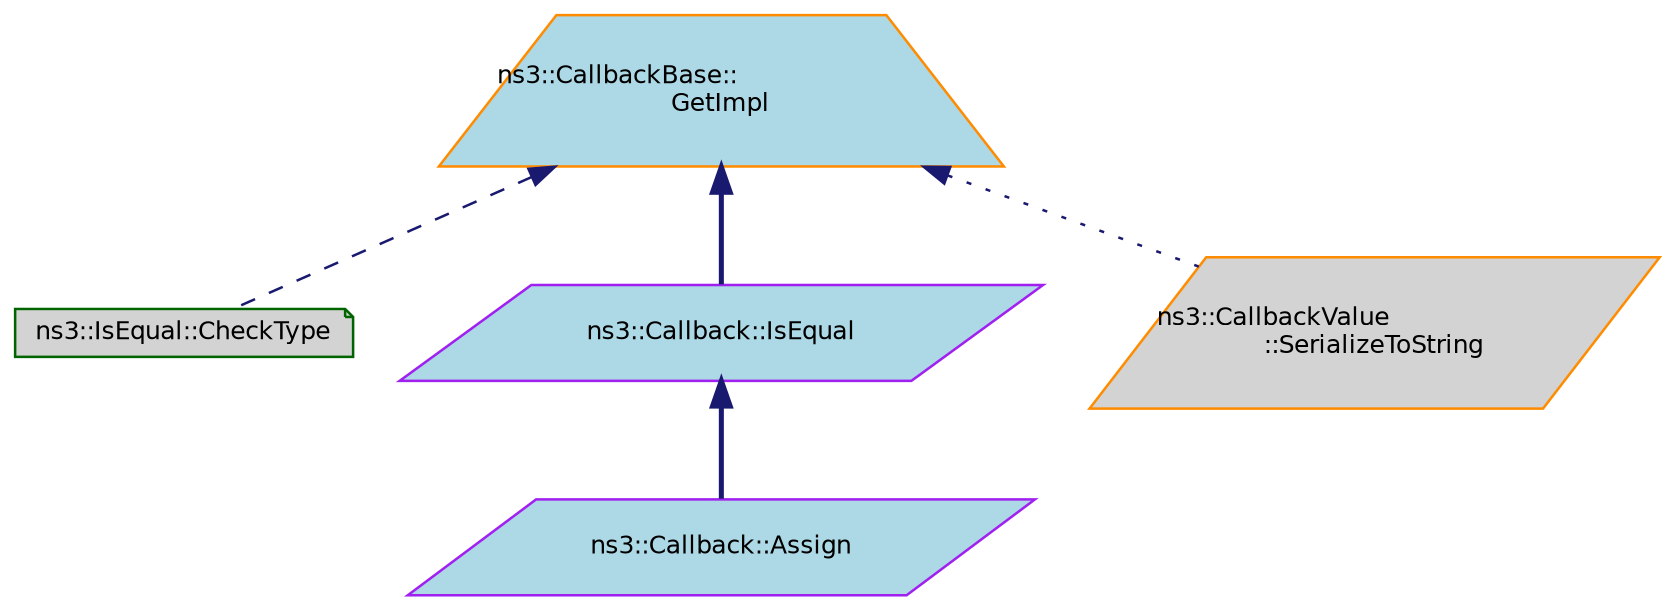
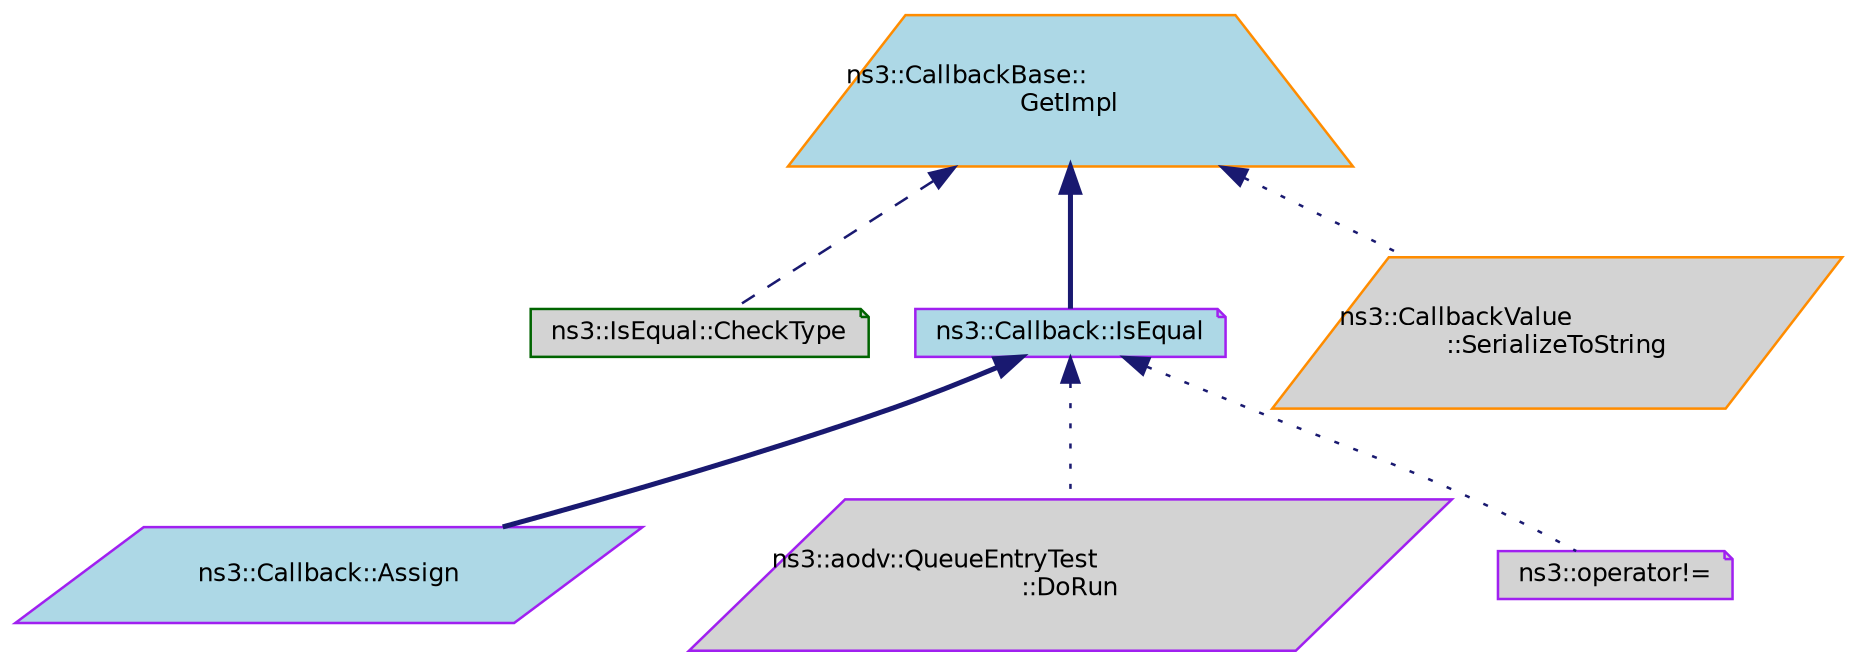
node "ns3::Callback::IsEqual": shape parallelogram -> note
node "ns3::aodv::QueueEntryTest ::DoRun": added
node "ns3::operator!=": added
